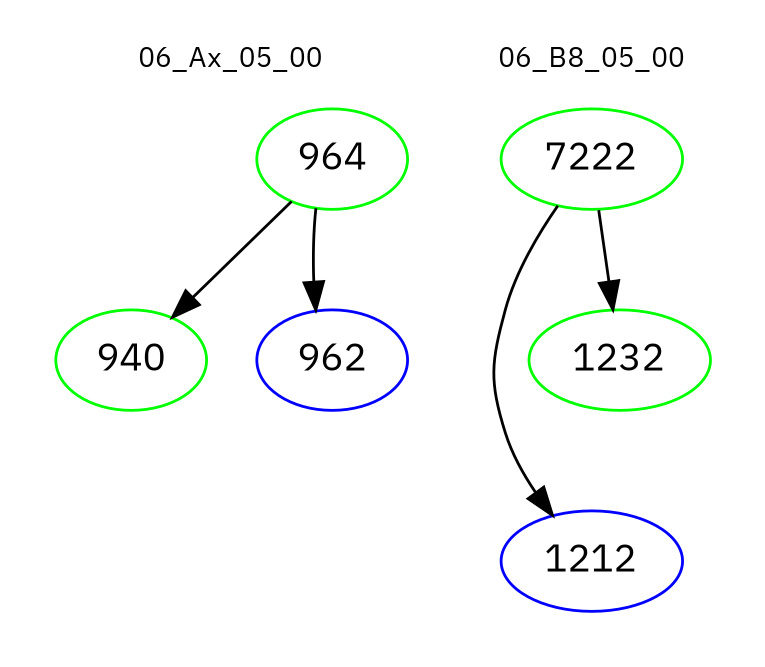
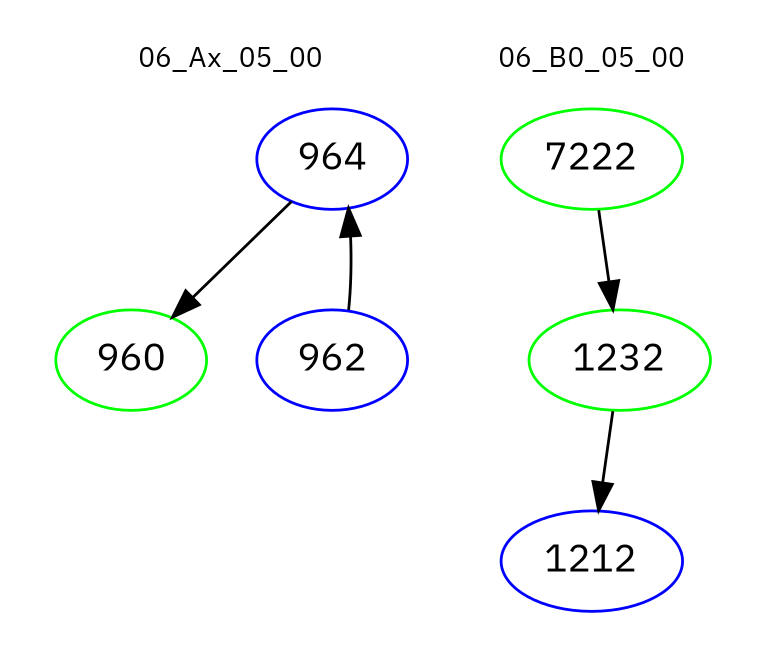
cluster "06_B8_05_00": label "06_B8_05_00" -> "06_B0_05_00"
node "964": color green -> blue
edge "964" -> "962": reversed
edge "7222" -> "1212": now "1232" -> "1212"
node "940": label "940" -> "960"
